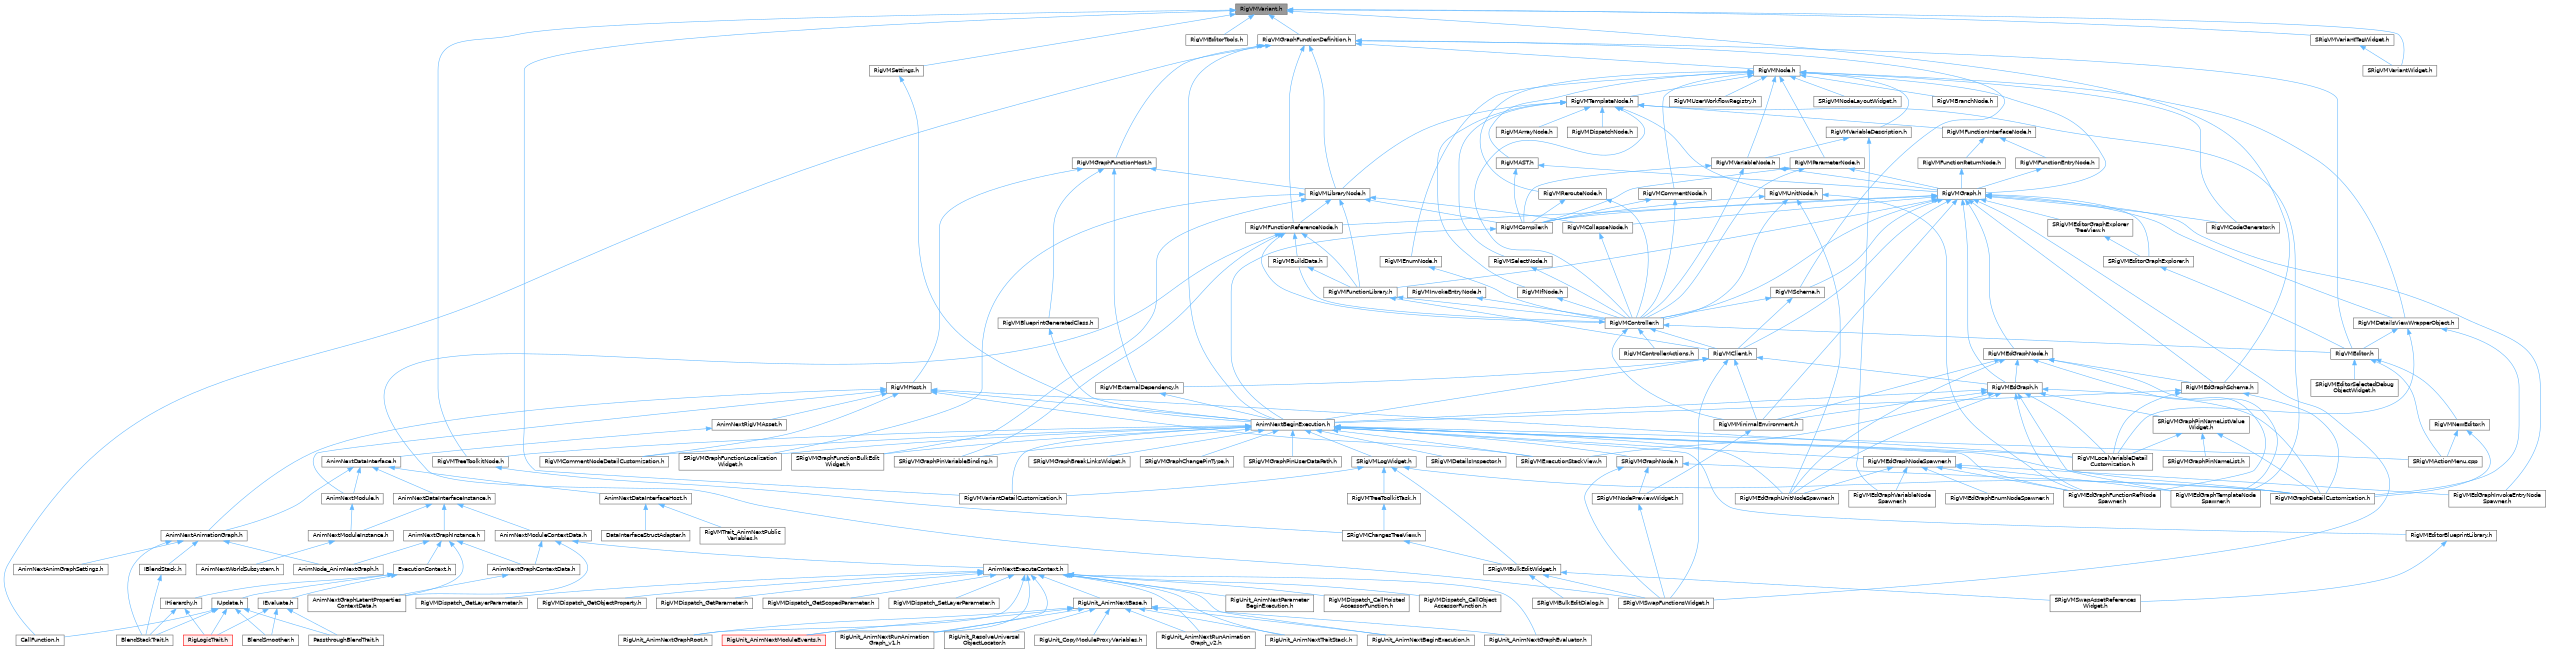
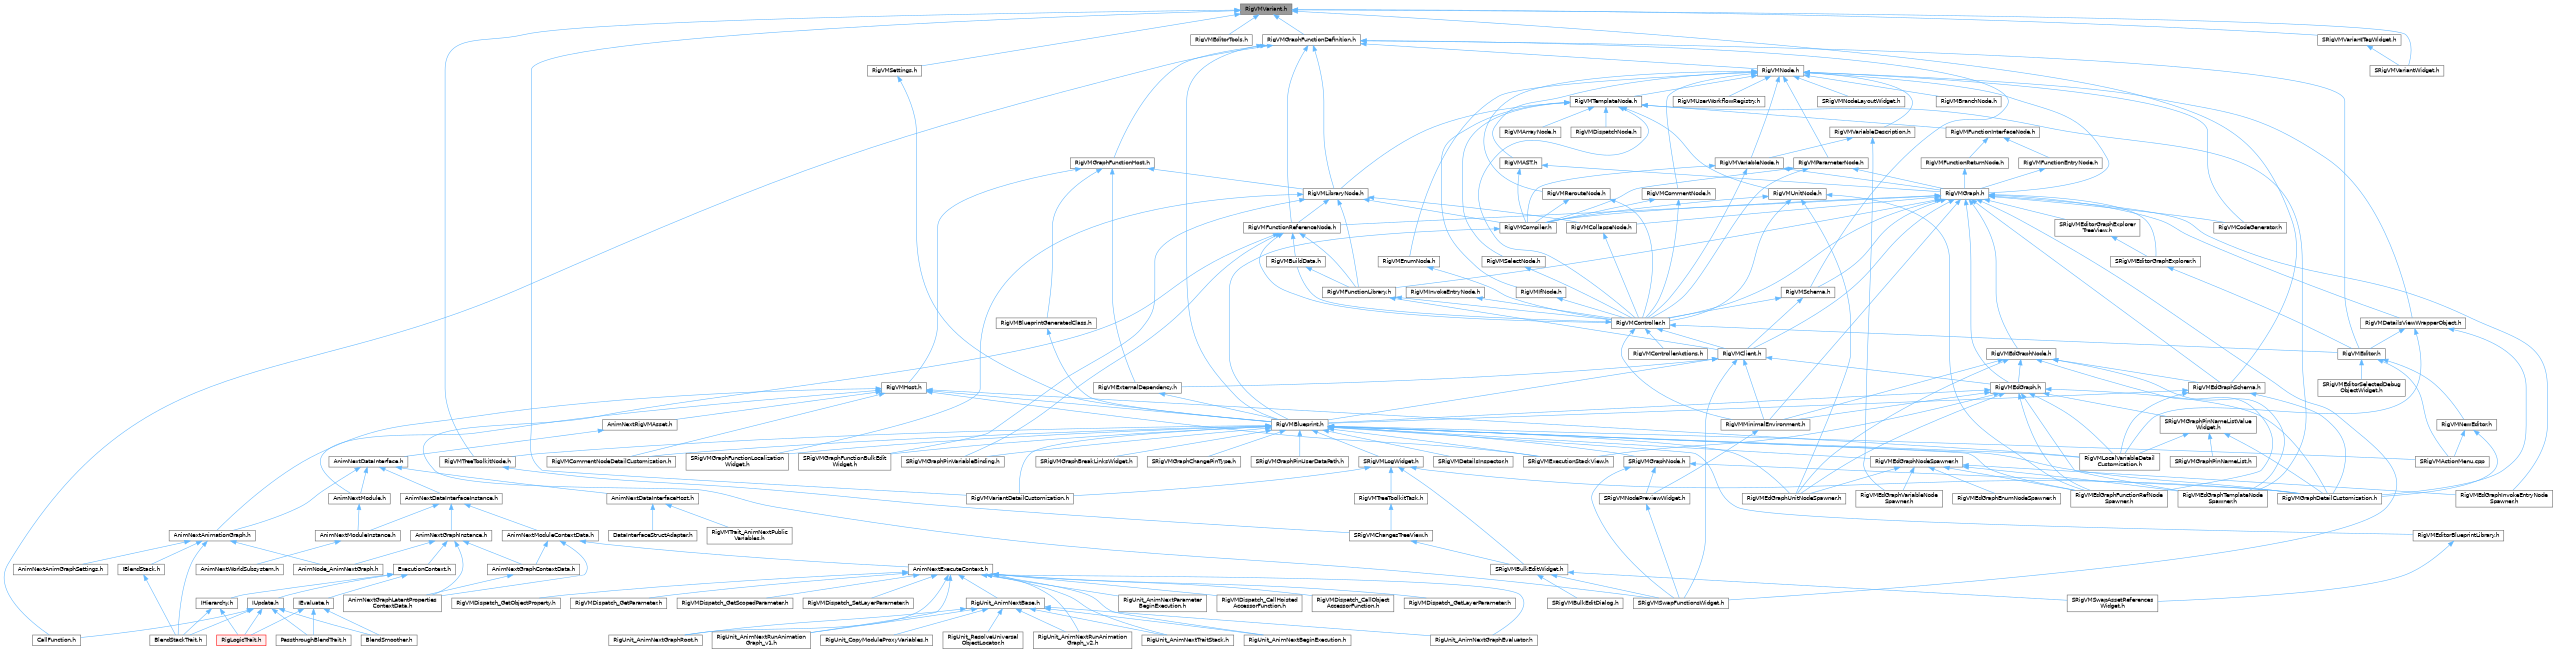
node "AnimNextBeginExecution.h": label "AnimNextBeginExecution.h" -> "RigVMBlueprint.h"
node "RigUnit_AnimNextModuleEvents.h": removed
